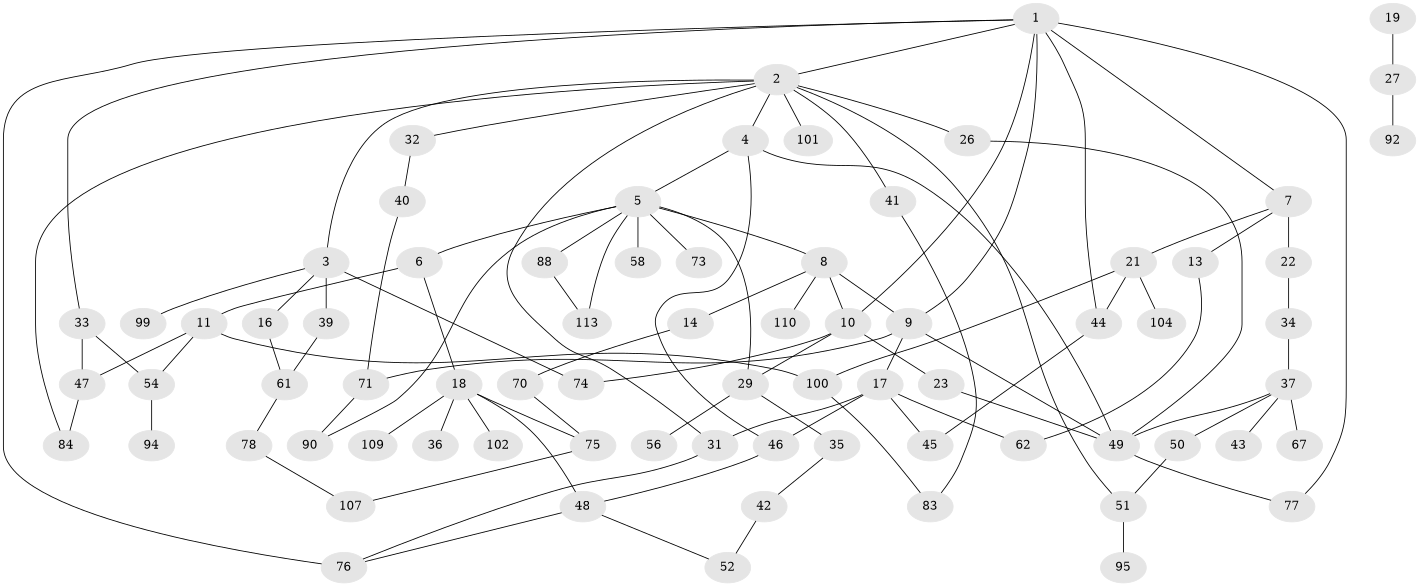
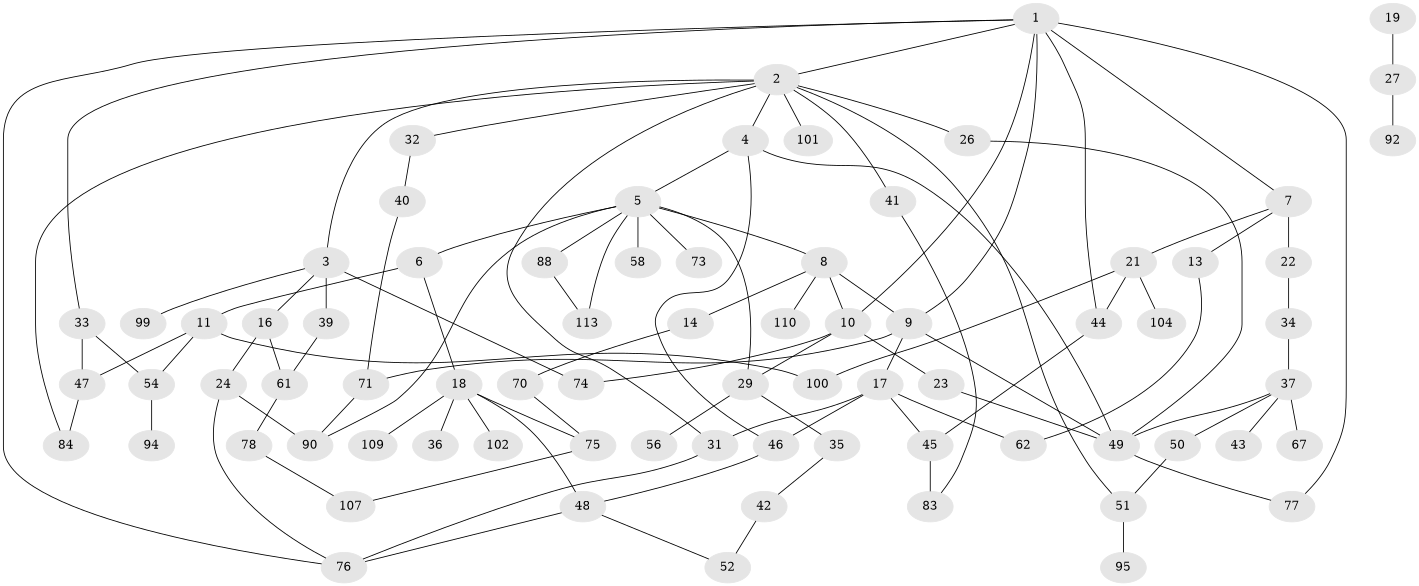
node "24": added
edge "100" -- "83": now "45" -- "83"
